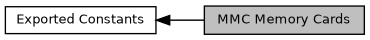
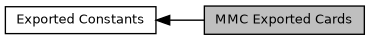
node "MMC Memory Cards": label "MMC Memory Cards" -> "MMC Exported Cards"
